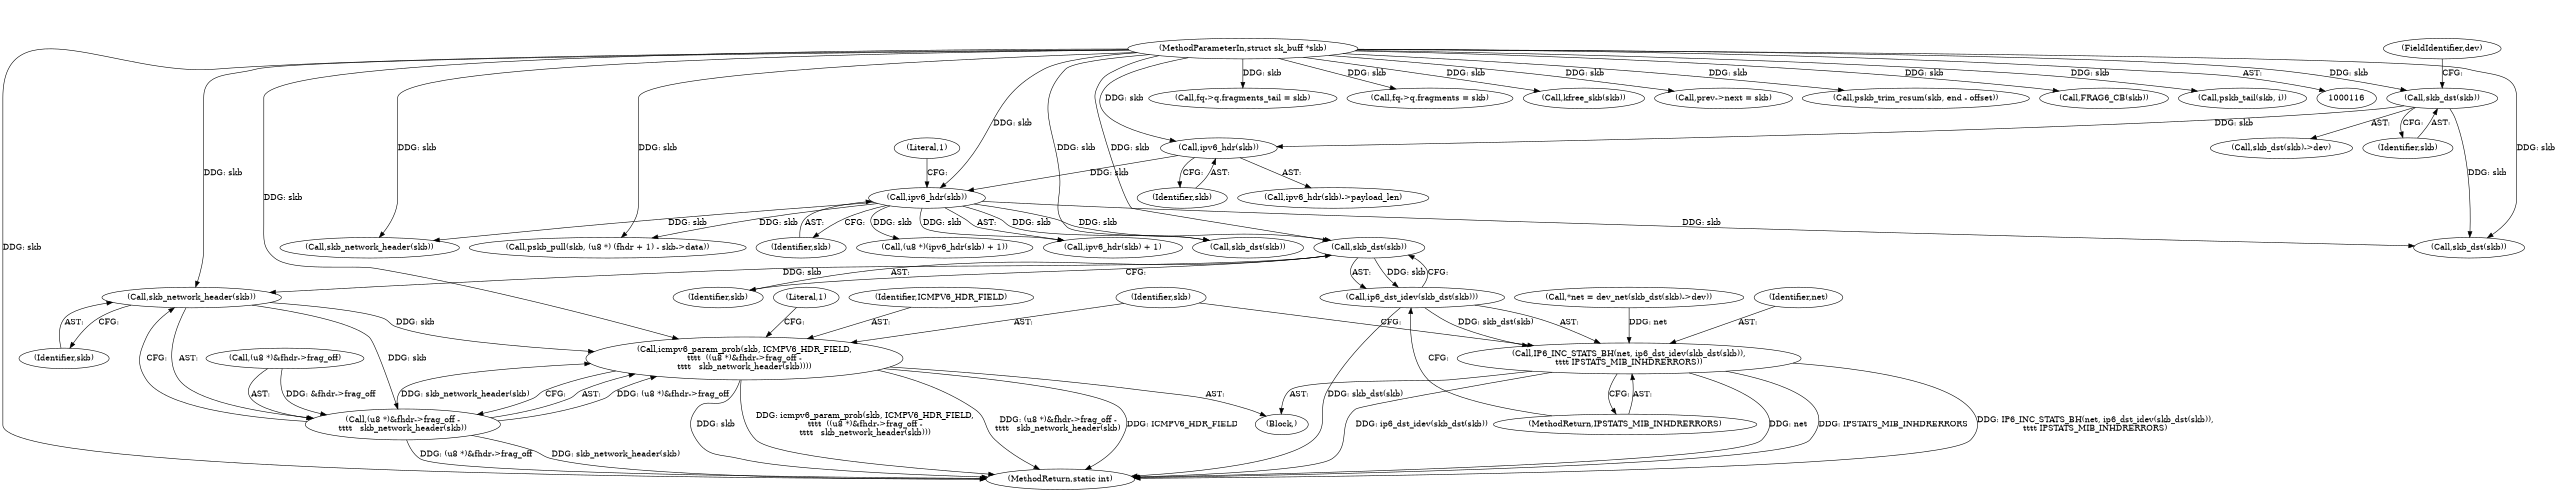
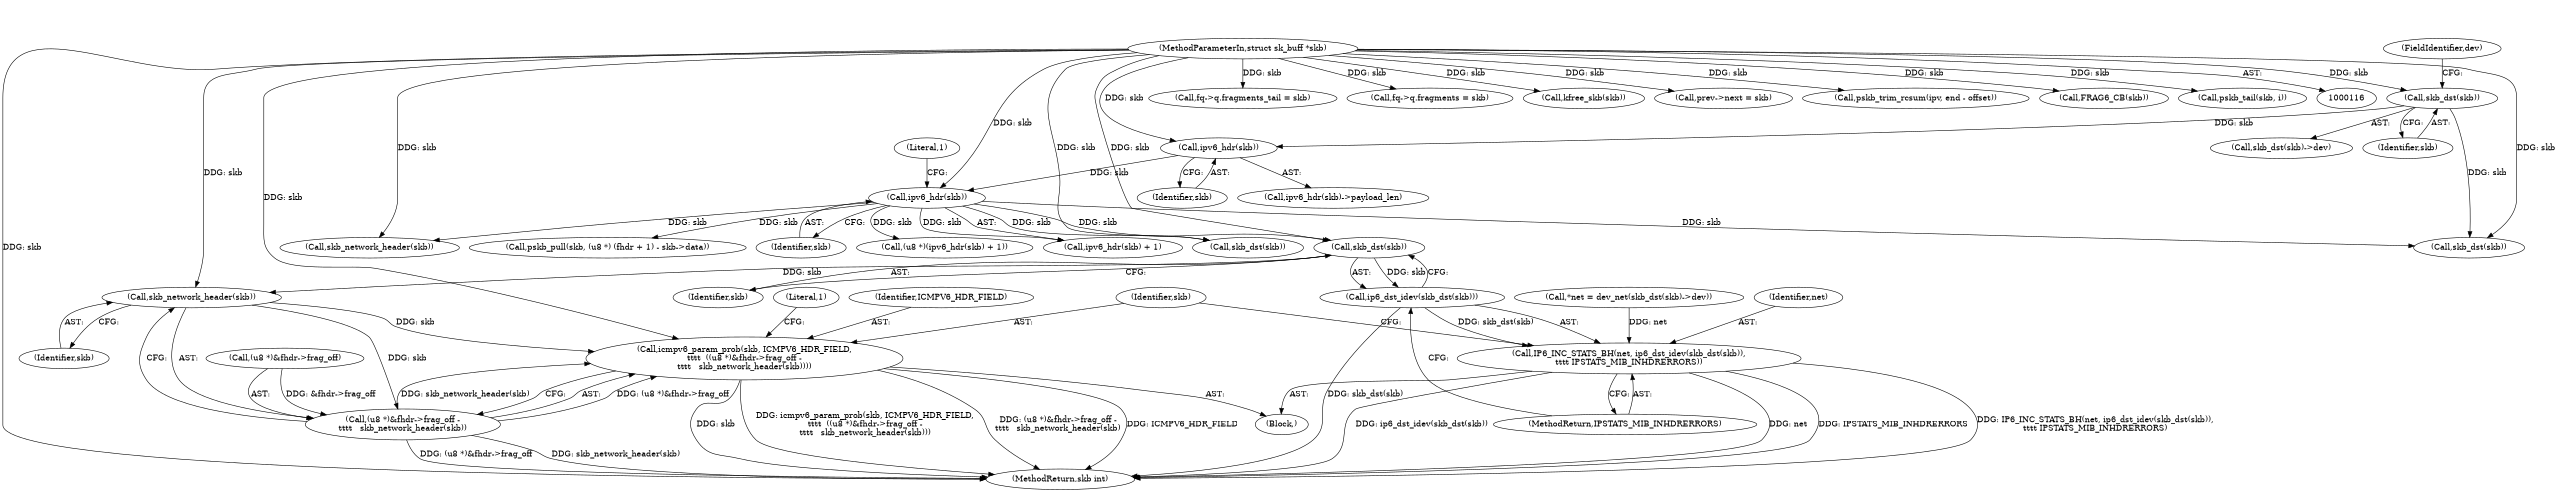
edge "(MethodParameterIn,struct sk_buff *skb)" -> "(Call,pskb_pull(skb, (u8 *) (fhdr + 1) - skb->data))": removed, label "DDG: skb"
node "(Call,pskb_trim_rcsum(skb, end - offset))": label "(Call,pskb_trim_rcsum(skb, end - offset))" -> "(Call,pskb_trim_rcsum(ipv, end - offset))"
node "(MethodReturn,static int)": label "(MethodReturn,static int)" -> "(MethodReturn,skb int)"
